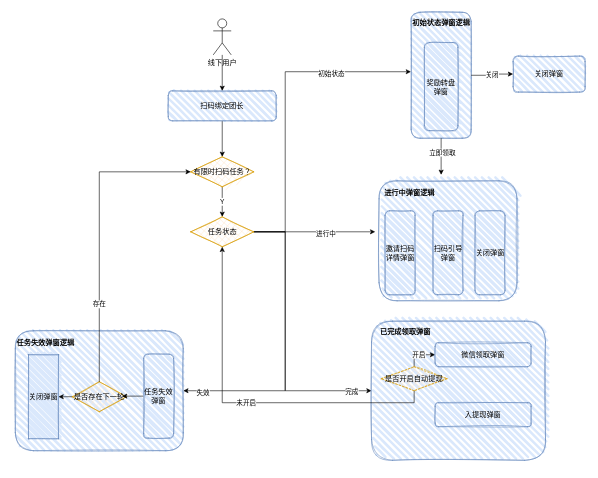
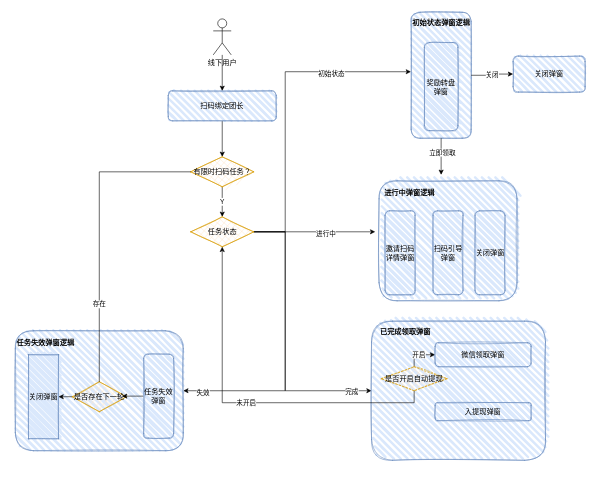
edge "是否存在下一轮" -> "有限时扫码任务？": arrowhead classic -> none
node "入提现弹窗": size 96x24 -> 96x18
